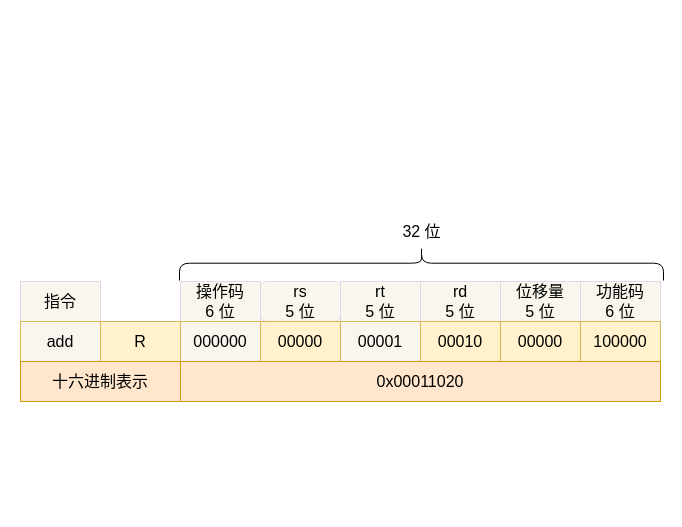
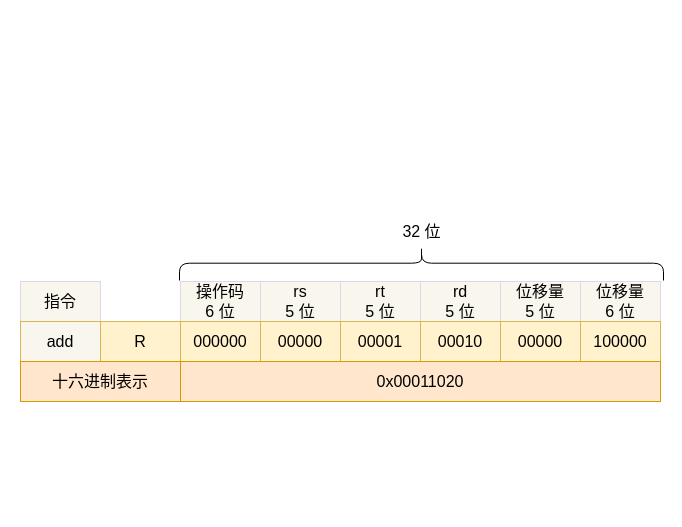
node "rs 5 位": shape rounded rectangle -> rectangle
node "功能码 6 位": label "功能码 6 位" -> "位移量 6 位"
node "000000": fillcolor #f9f7ed -> #fff2cc
node "00001": fillcolor #f9f7ed -> #fff2cc
